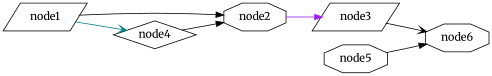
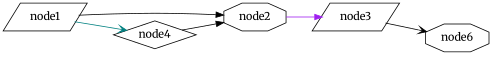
node "node5": removed
